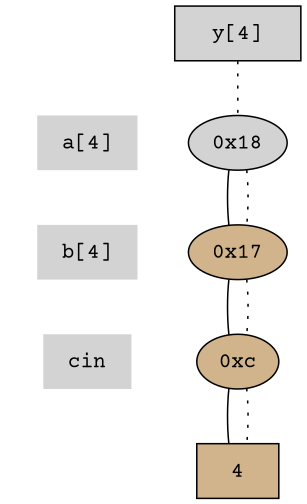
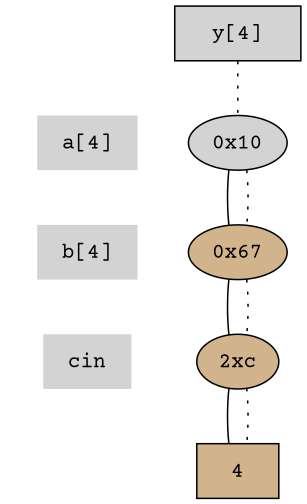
node "0x18": label "0x18" -> "0x10"
node "0x17": label "0x17" -> "0x67"
node "0xc": label "0xc" -> "2xc"
